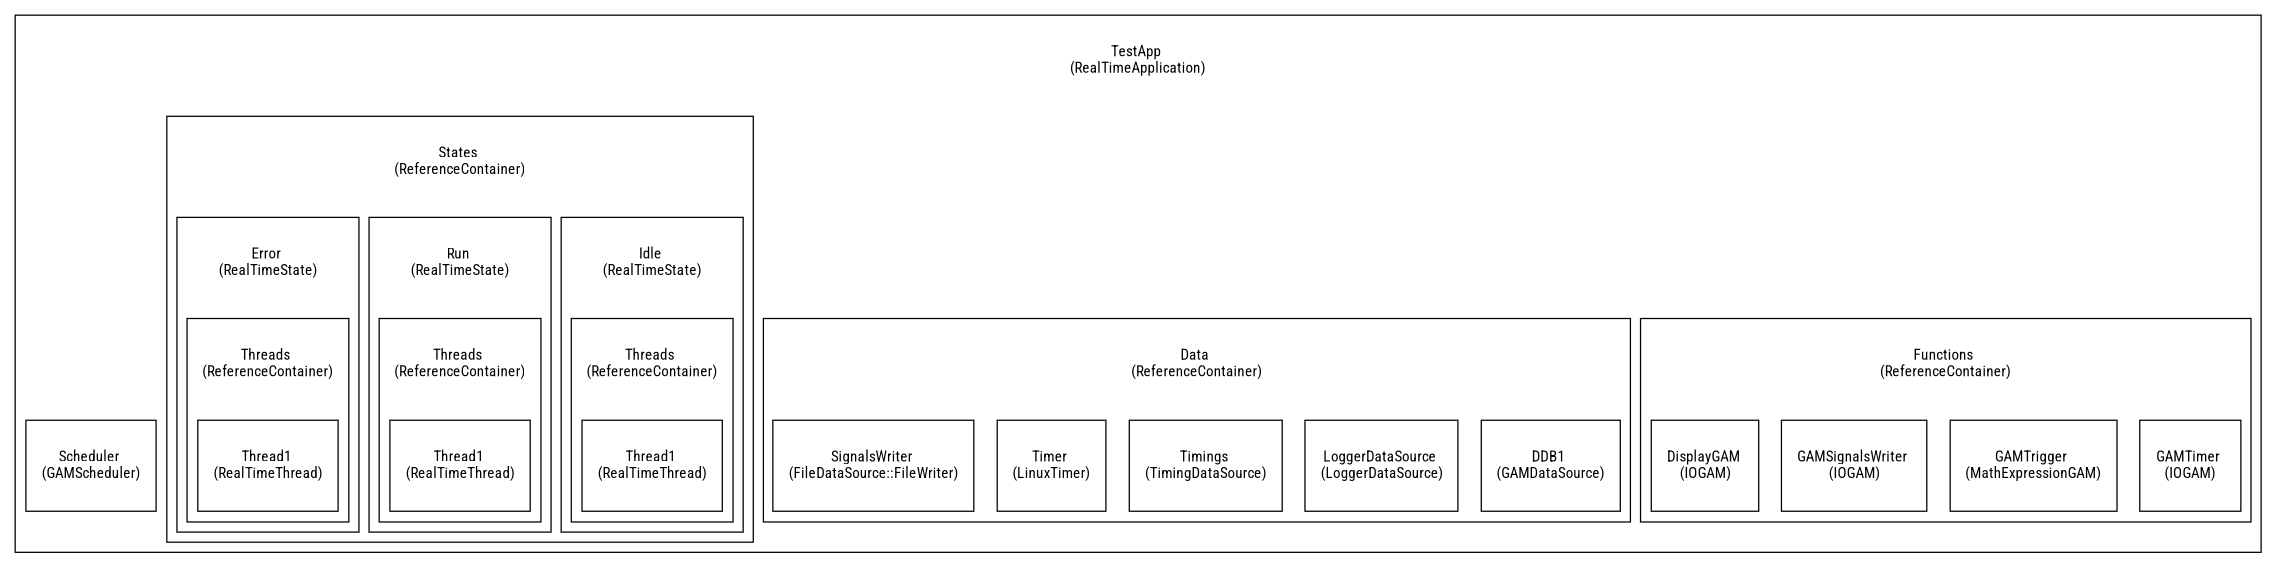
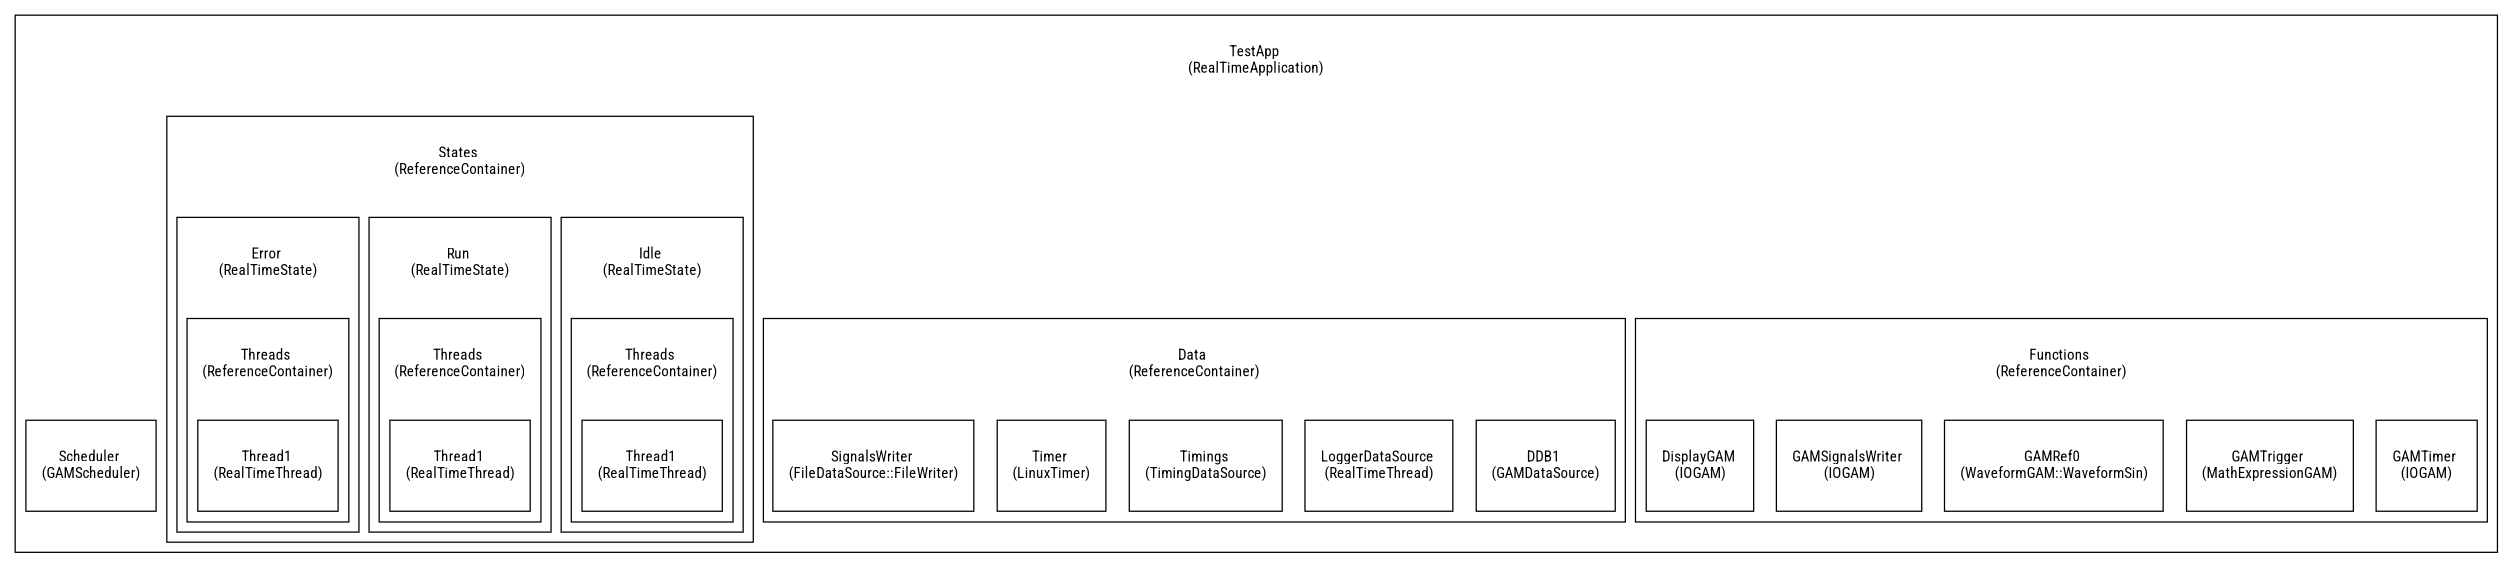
node "GAMRef0": added
node "LoggerDataSource": text "(LoggerDataSource)" -> "(RealTimeThread)"
